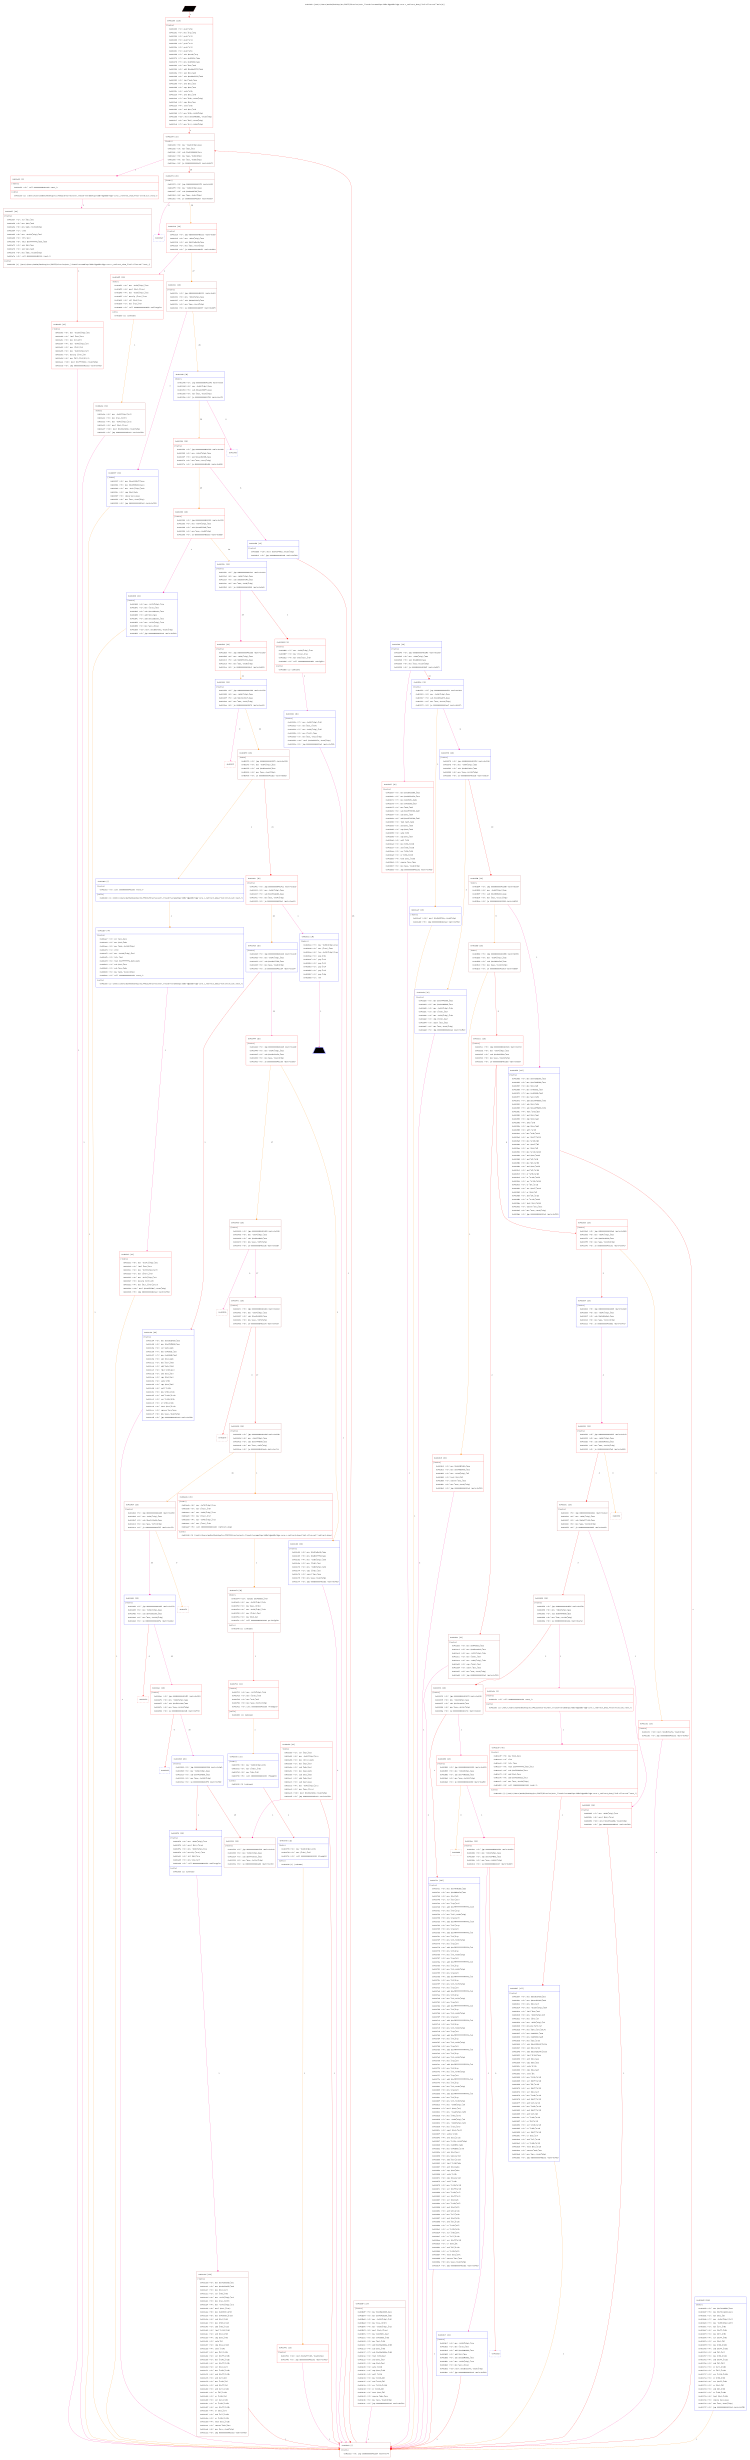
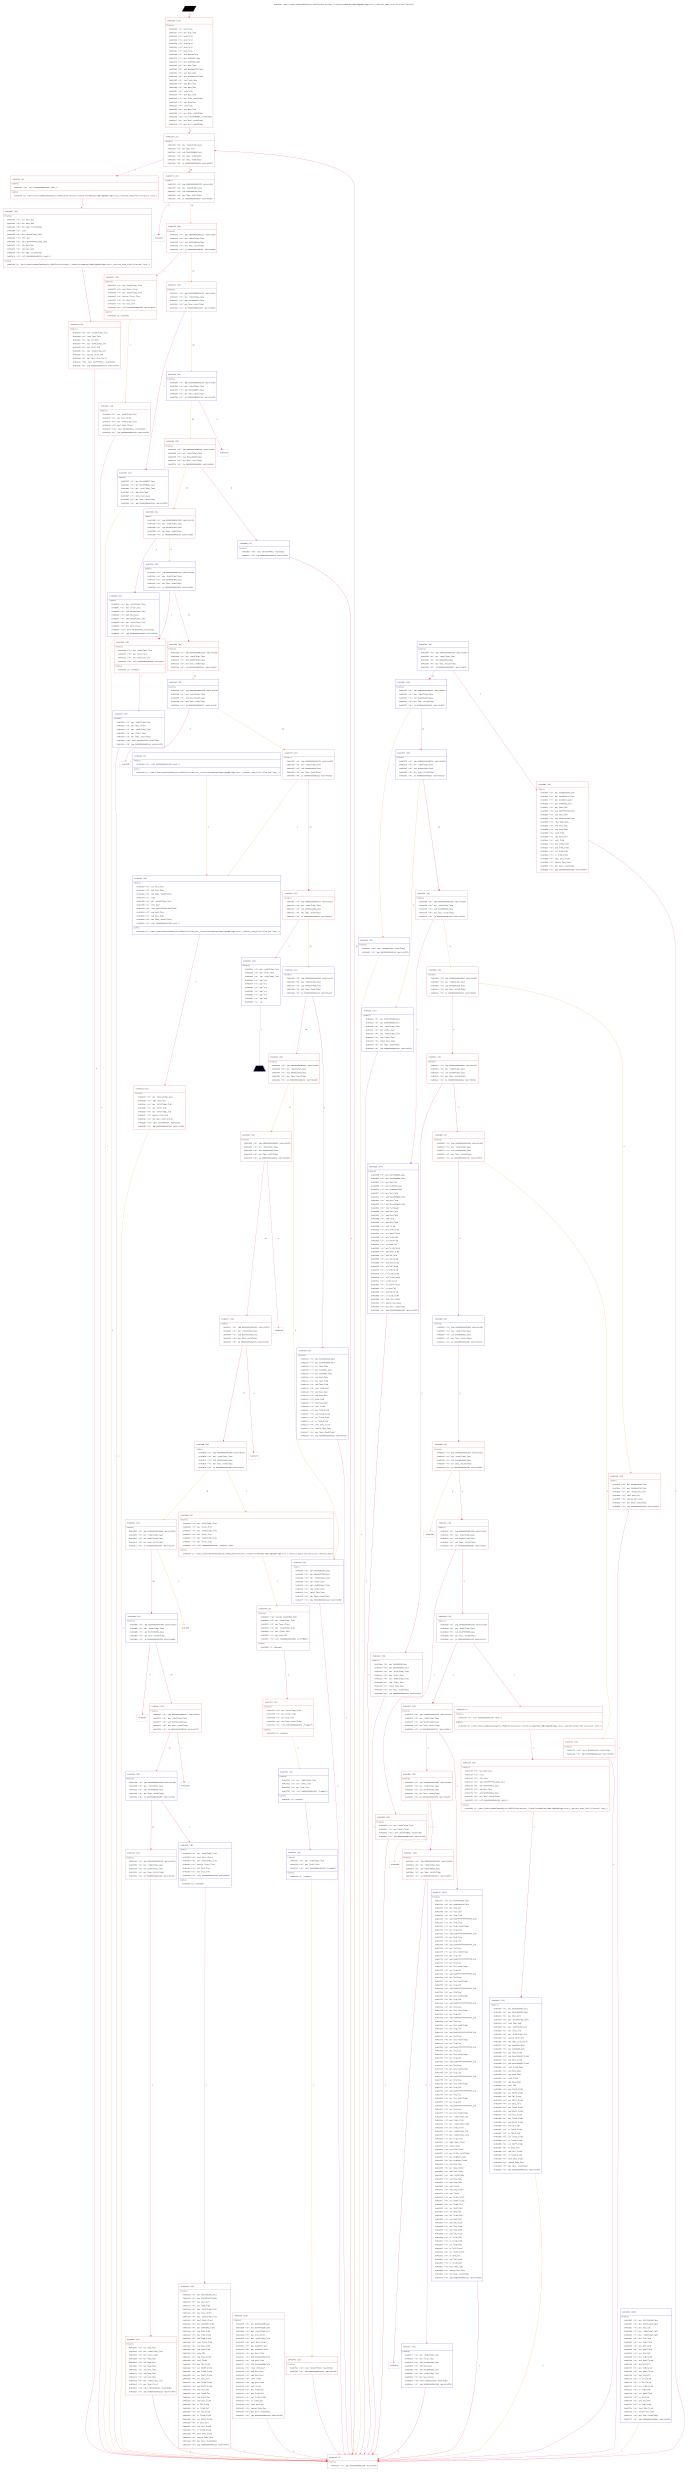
edge "0x4013f0 [28]" -> "0x401ae2 [5]": now "0x4013f0 [28]" -> "0x401ae7 [44]"
edge "0x401eb0 [42]" -> "0x401524 [28]": reversed
